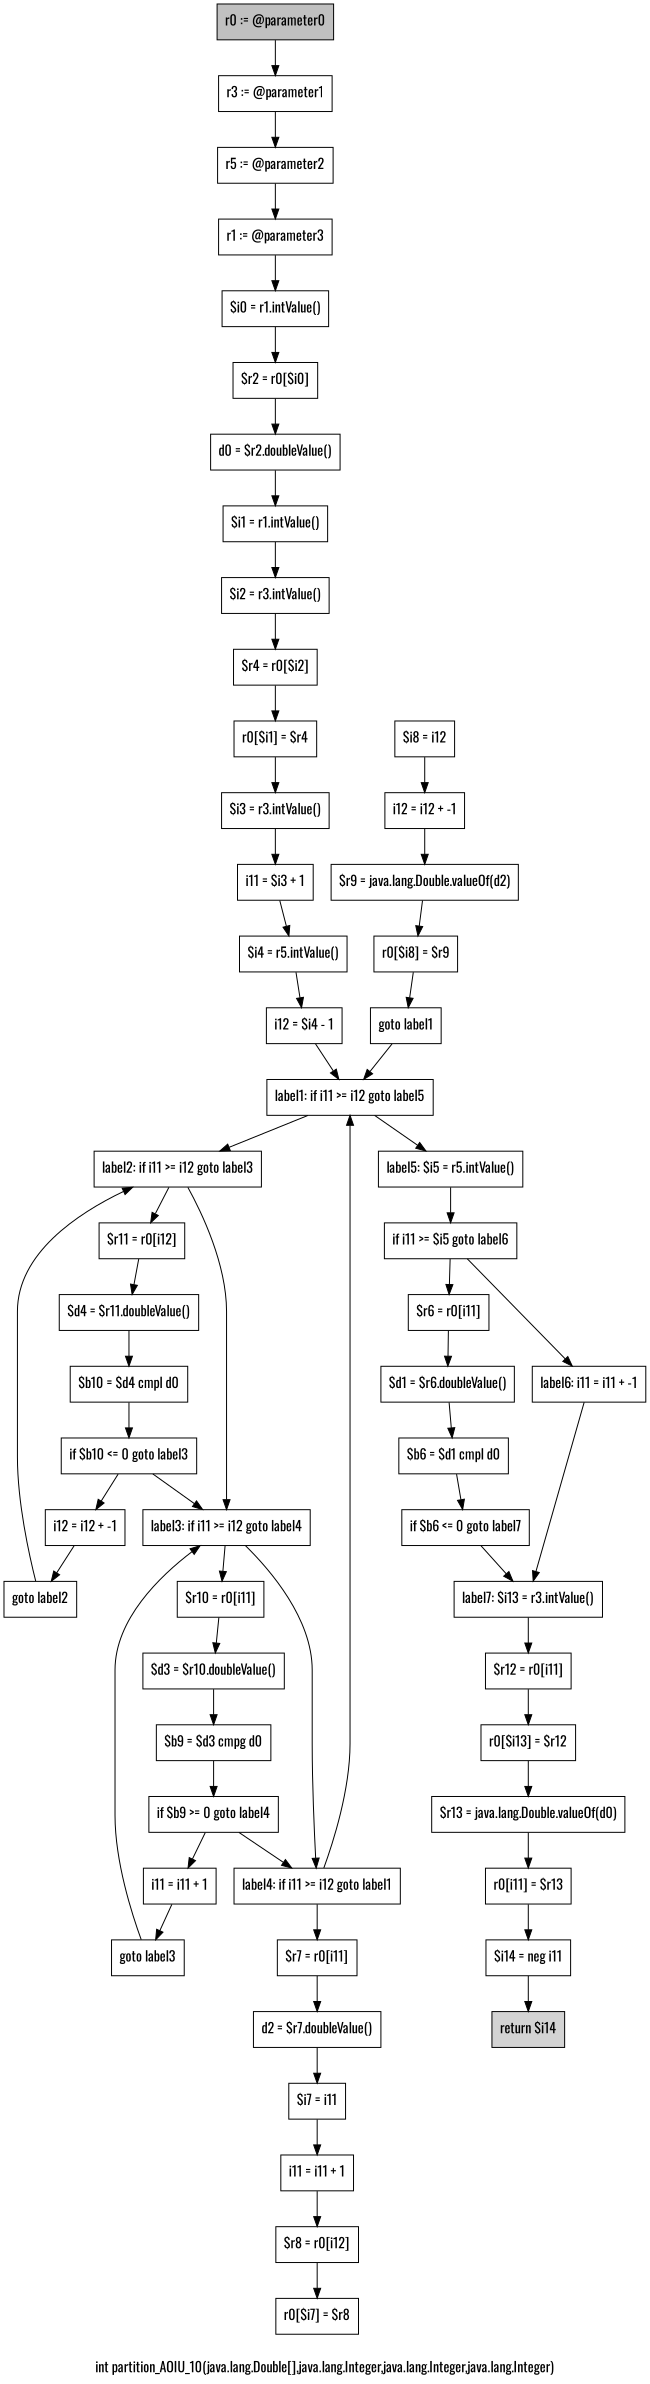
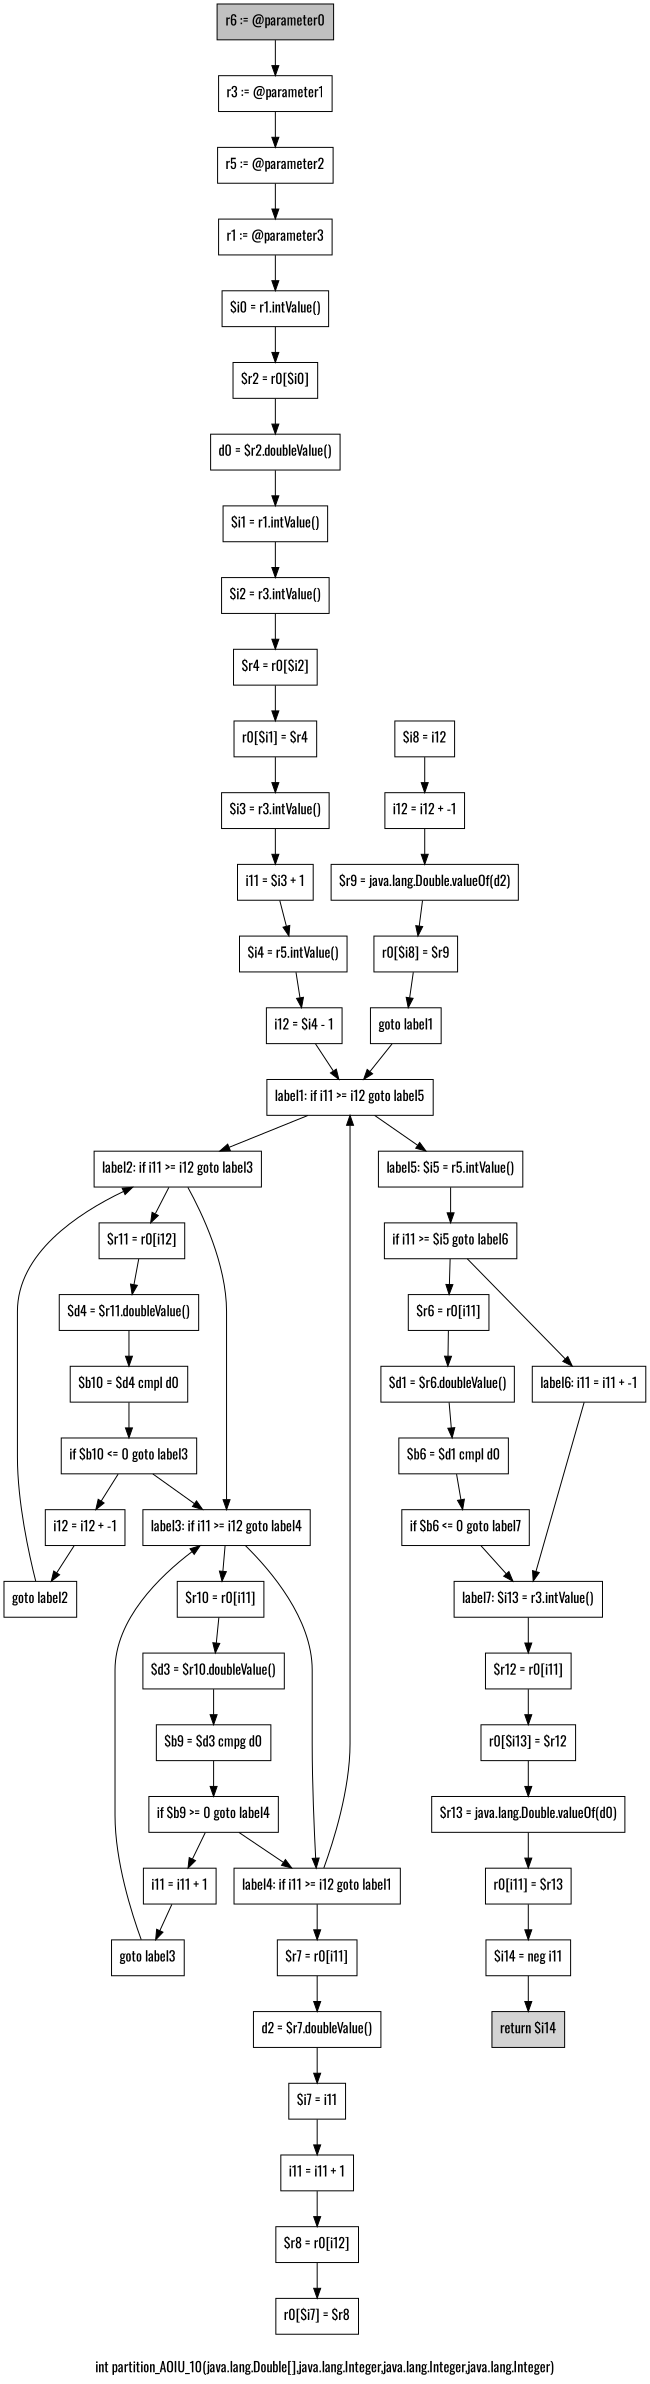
node "r0 := @parameter0": label "r0 := @parameter0" -> "r6 := @parameter0"
